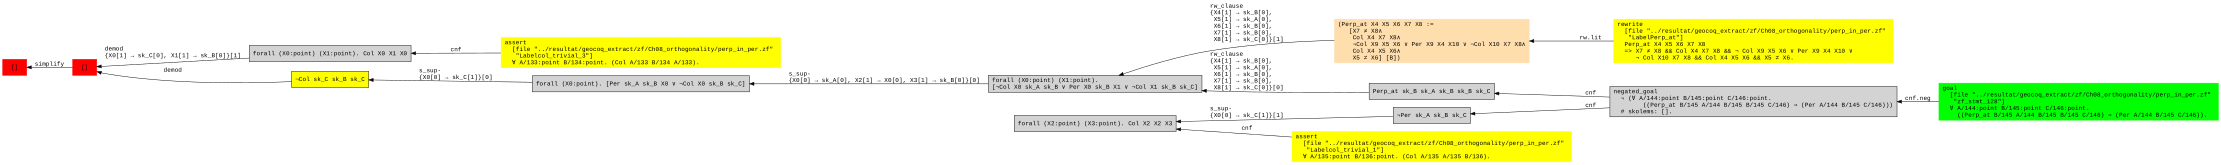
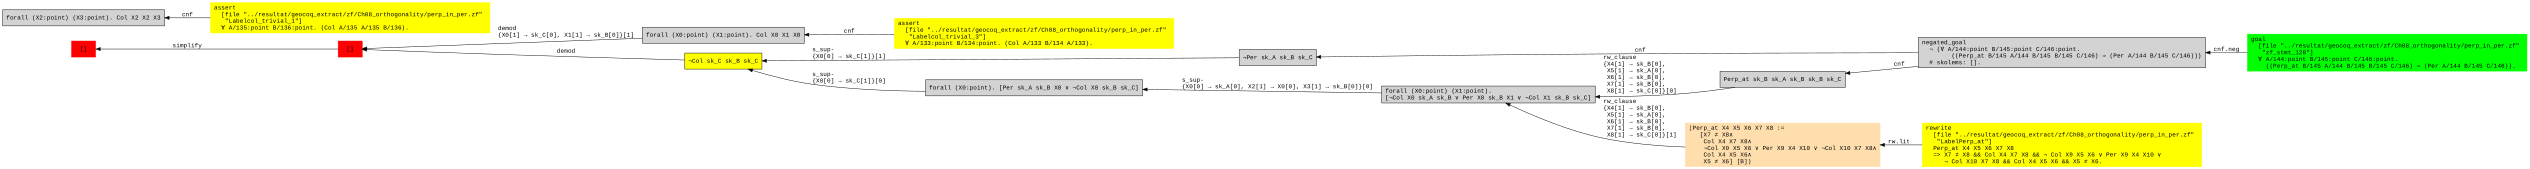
edge "¬Per sk_A sk_B sk_C" -> "forall (X2:point) (X3:point). Col X2 X2 X3": now "¬Per sk_A sk_B sk_C" -> "¬Col sk_C sk_B sk_C"
